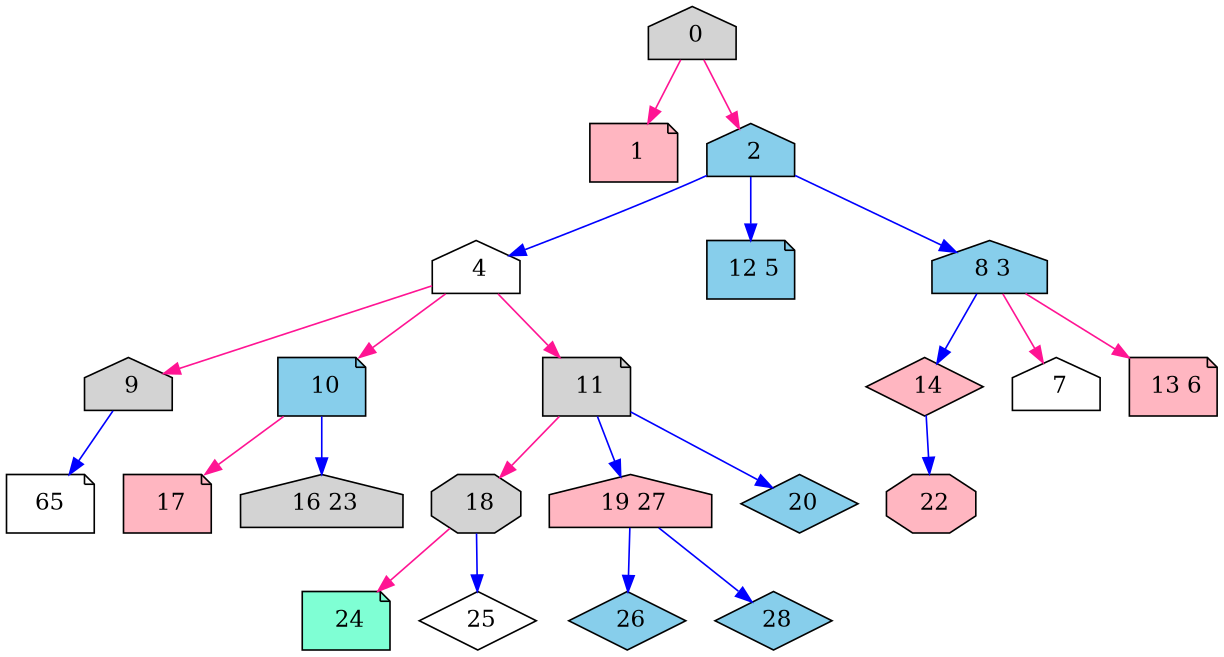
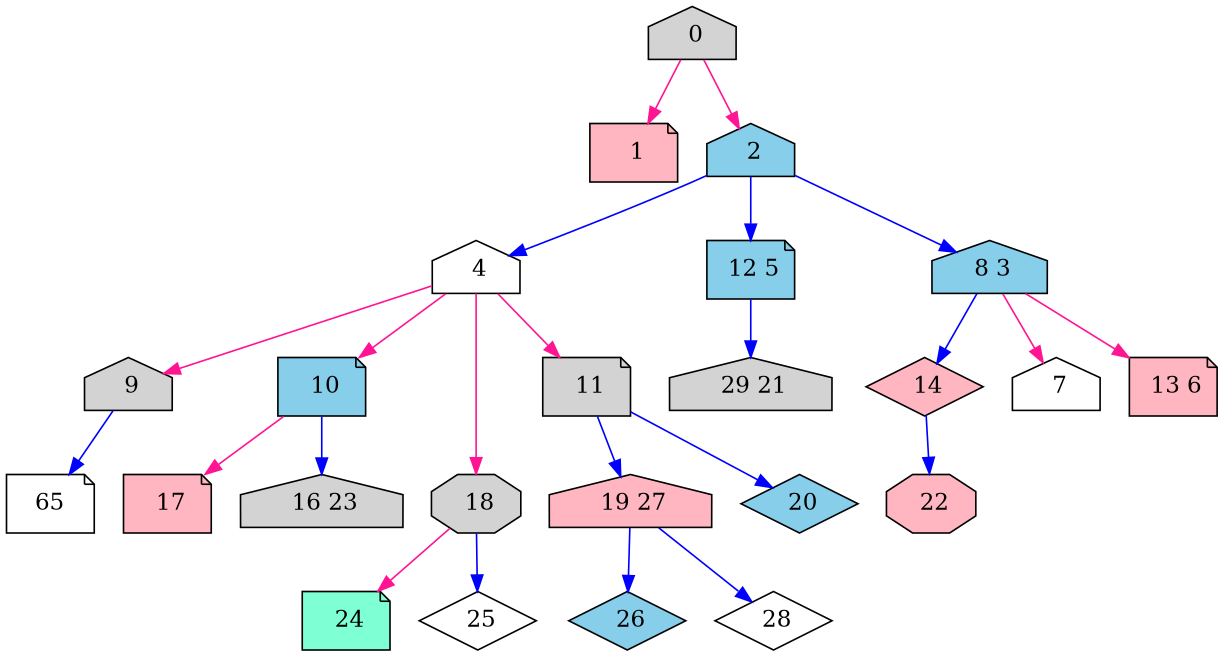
node "29 21": added
edge "11" -> "18": now "4" -> "18"
node "28": fillcolor skyblue -> white
